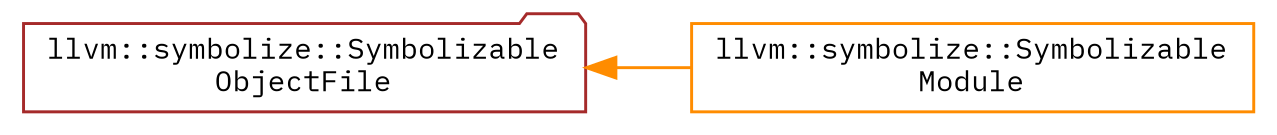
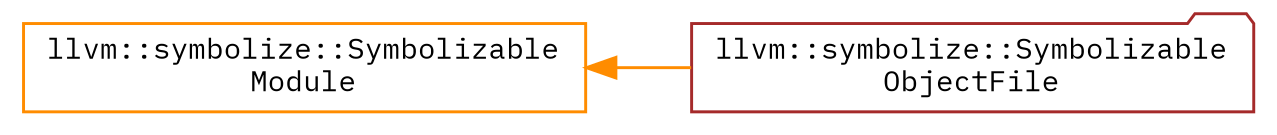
edge "llvm::symbolize::Symbolizable Module" -> "llvm::symbolize::Symbolizable ObjectFile": reversed
